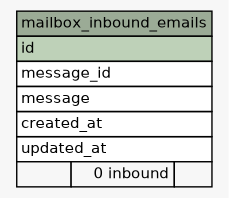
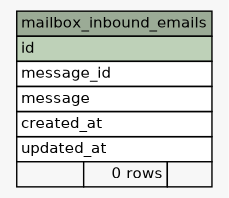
node "mailbox_inbound_emails": text "0 inbound" -> "0 rows"
